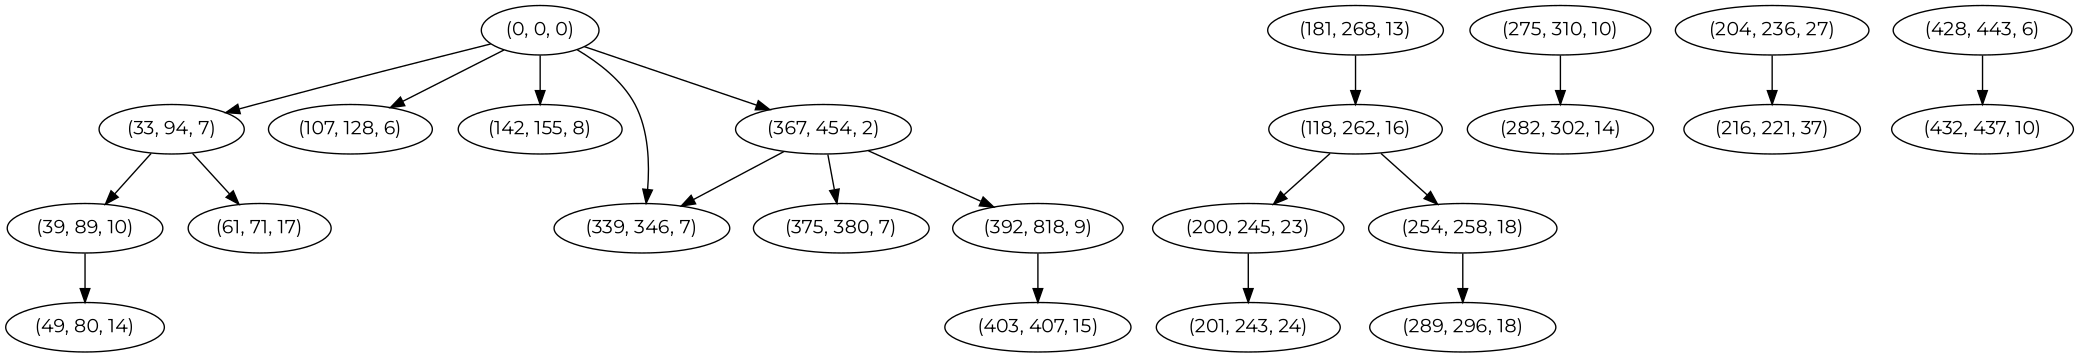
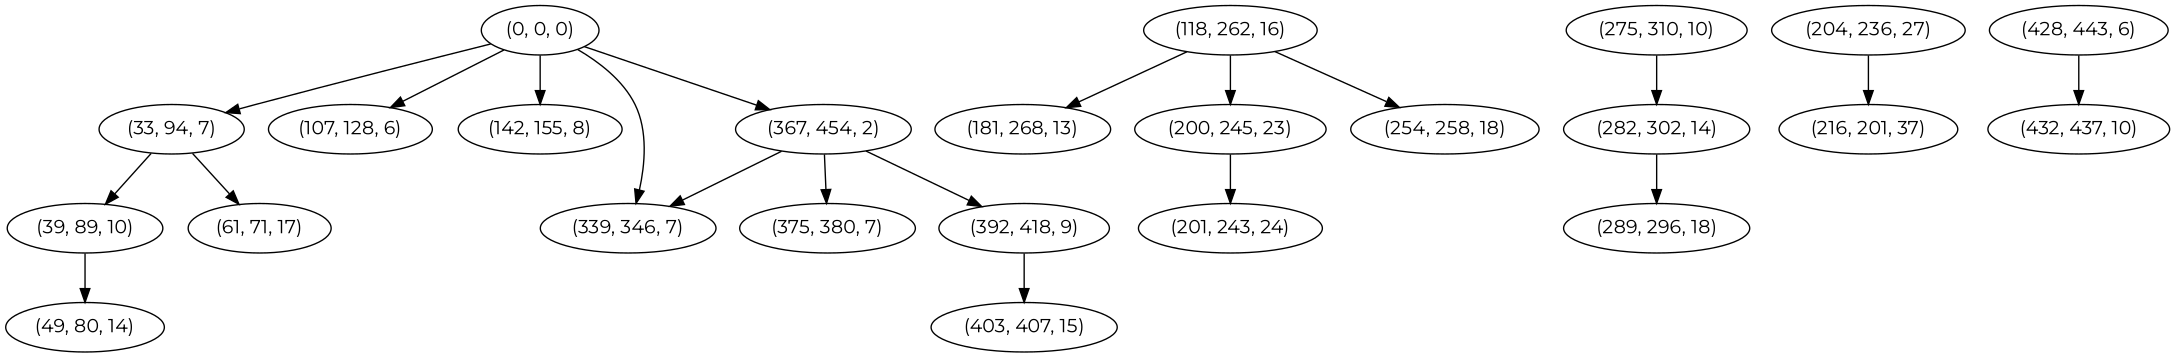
edge "(181, 268, 13)" -> "(118, 262, 16)": reversed
node "(216, 221, 37)": label "(216, 221, 37)" -> "(216, 201, 37)"
node "(392, 818, 9)": label "(392, 818, 9)" -> "(392, 418, 9)"
edge "(254, 258, 18)" -> "(289, 296, 18)": now "(282, 302, 14)" -> "(289, 296, 18)"
